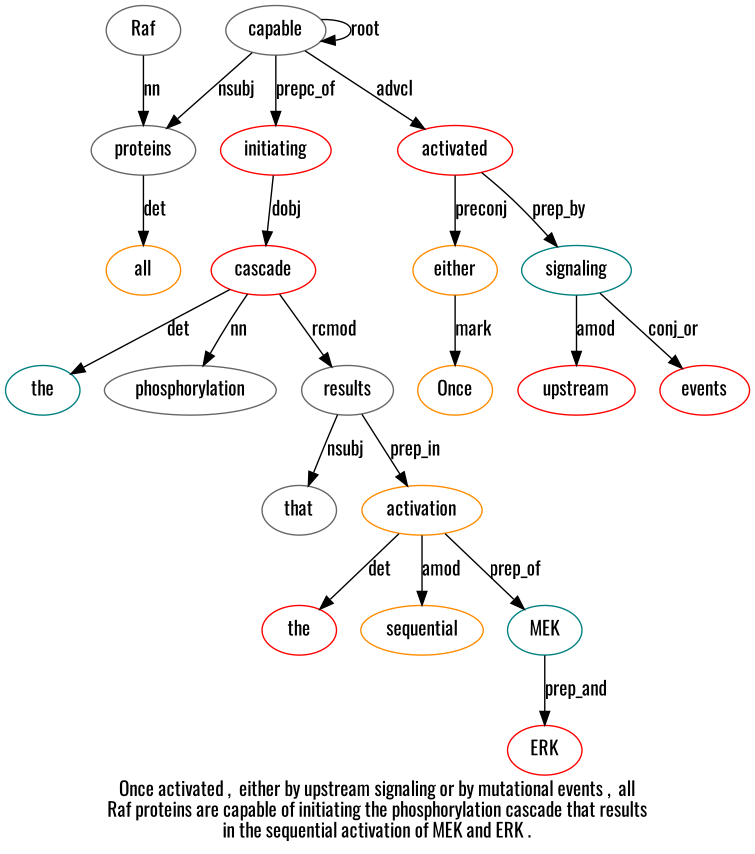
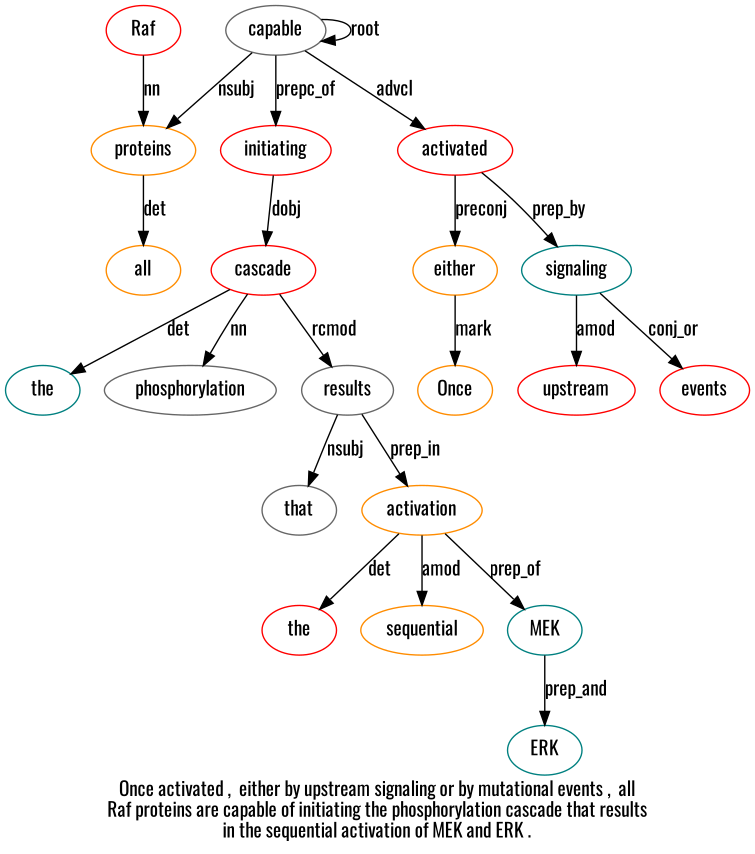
node "Raf": color gray40 -> red
node "proteins": color gray40 -> darkorange
node "ERK": color red -> teal
